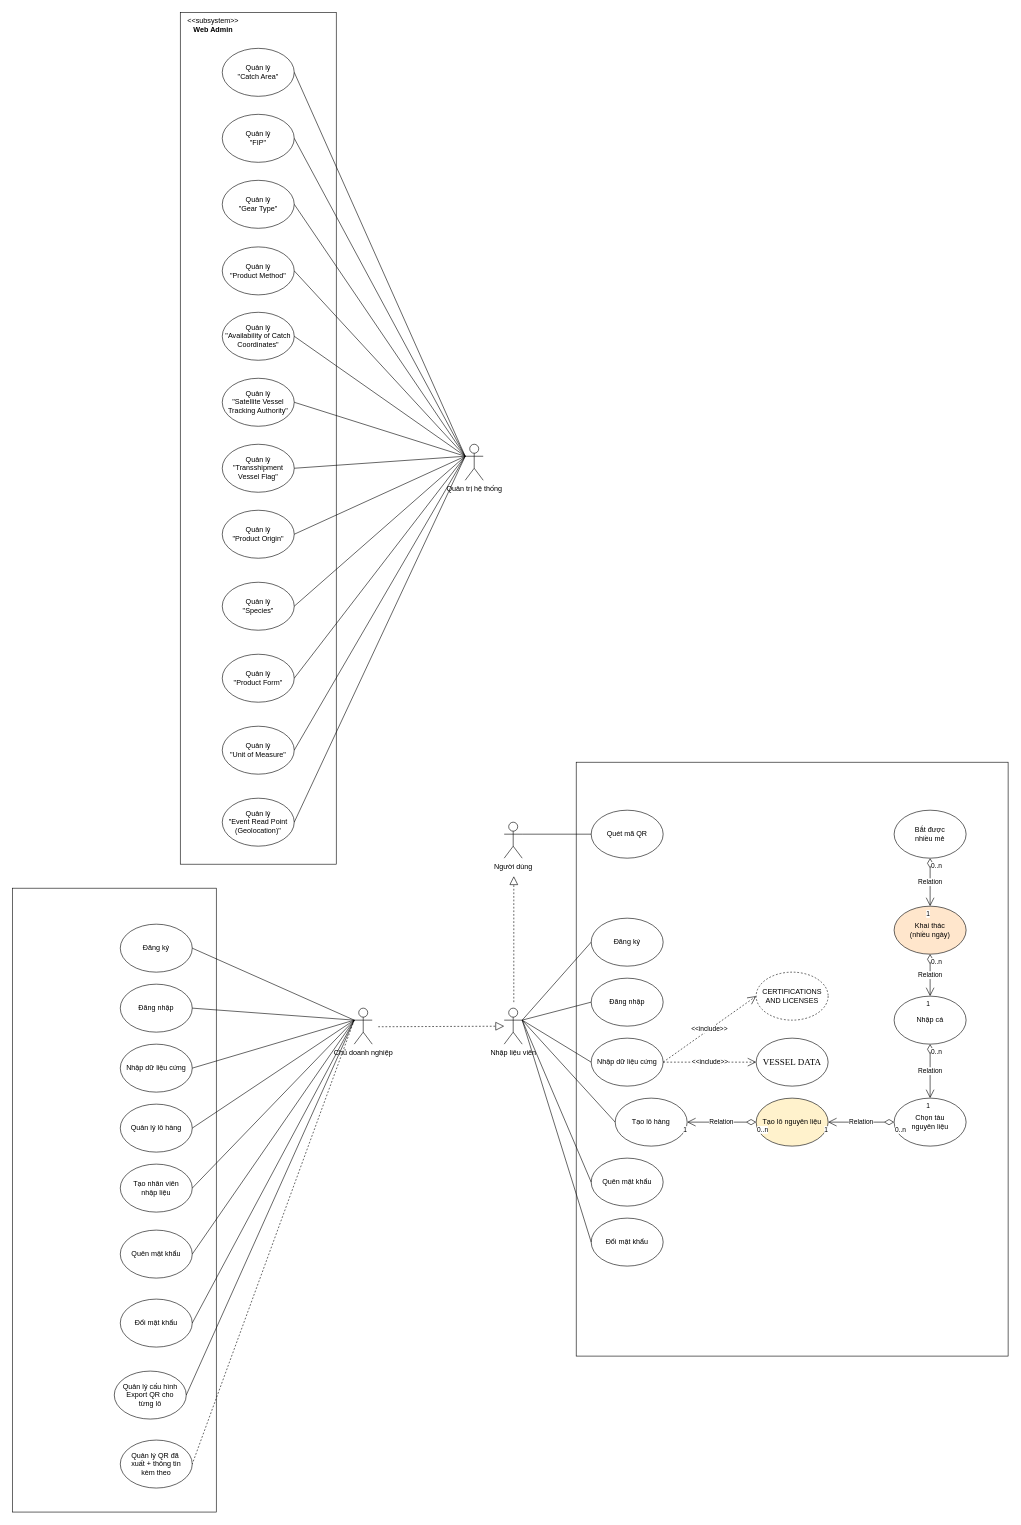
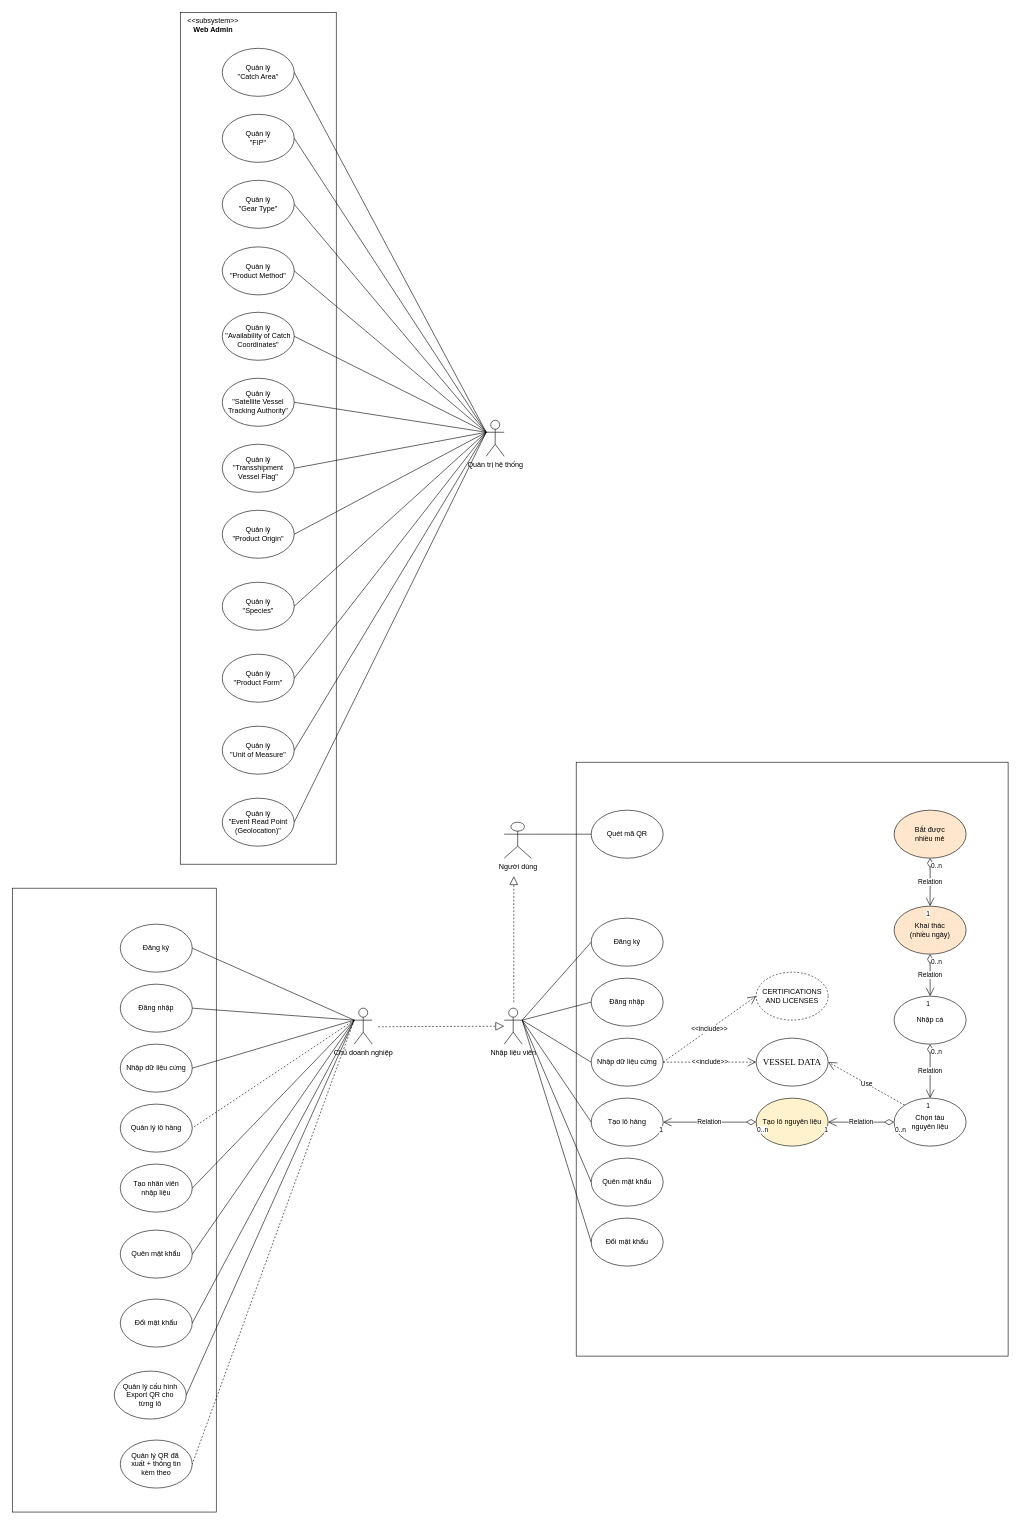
node "Quản trị hệ thống": moved (474, 462) -> (495, 438)
node "Bắt được nhiều mẻ": fillcolor #ffffff -> #ffe6cc
node "Người dùng": size 18x36 -> 27x36
edge "Chủ doanh nghiệp" -- "Quản lý lô hàng": style solid -> dashed
edge "Chọn tàu nguyên liệu" -> "VESSEL DATA": added, label "Use"
node "Tạo lô hàng": moved (651, 1122) -> (627, 1122)
